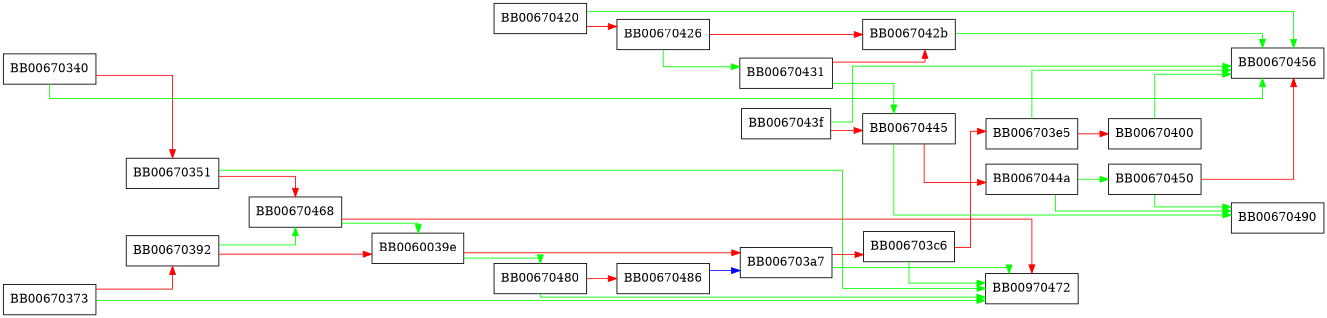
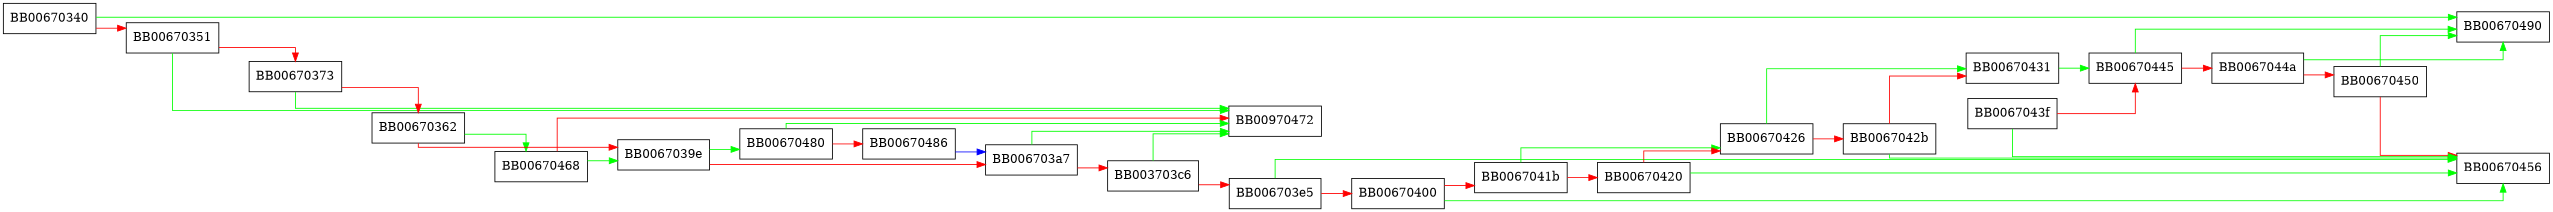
edge "BB00670431" -> "BB0067042b": reversed
edge "BB00670340" -> "BB00670456": now "BB00670340" -> "BB00670490"
edge "BB00670351" -> "BB00670468": now "BB00670351" -> "BB00670373"
node "BB0067041b": added
edge "BB0067044a" -> "BB00670450": color green -> red
node "BB006703c6": label "BB006703c6" -> "BB003703c6"
node "BB0060039e": label "BB0060039e" -> "BB0067039e"
node "BB00670392": label "BB00670392" -> "BB00670362"
